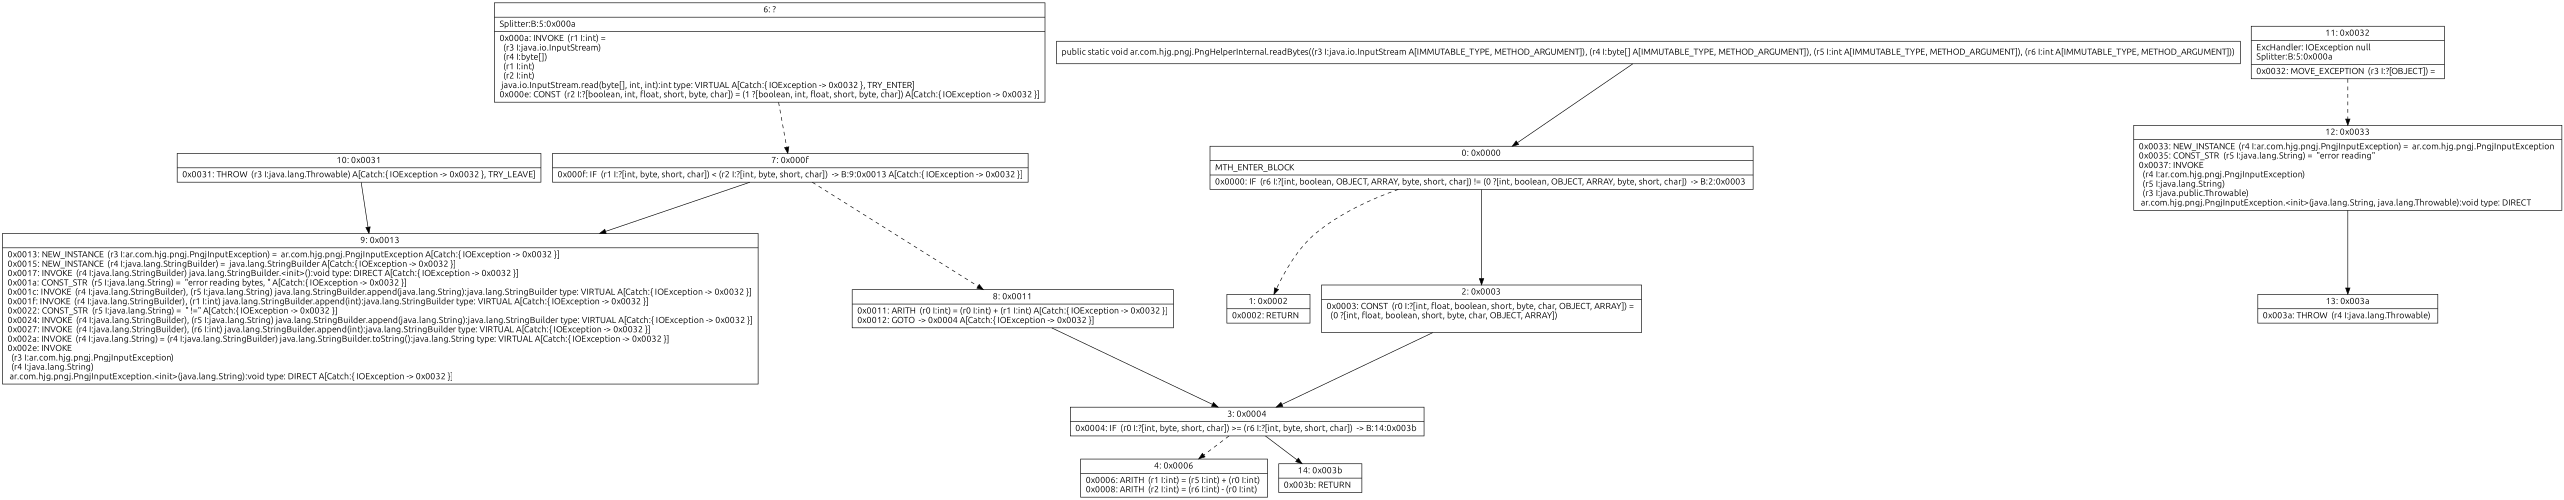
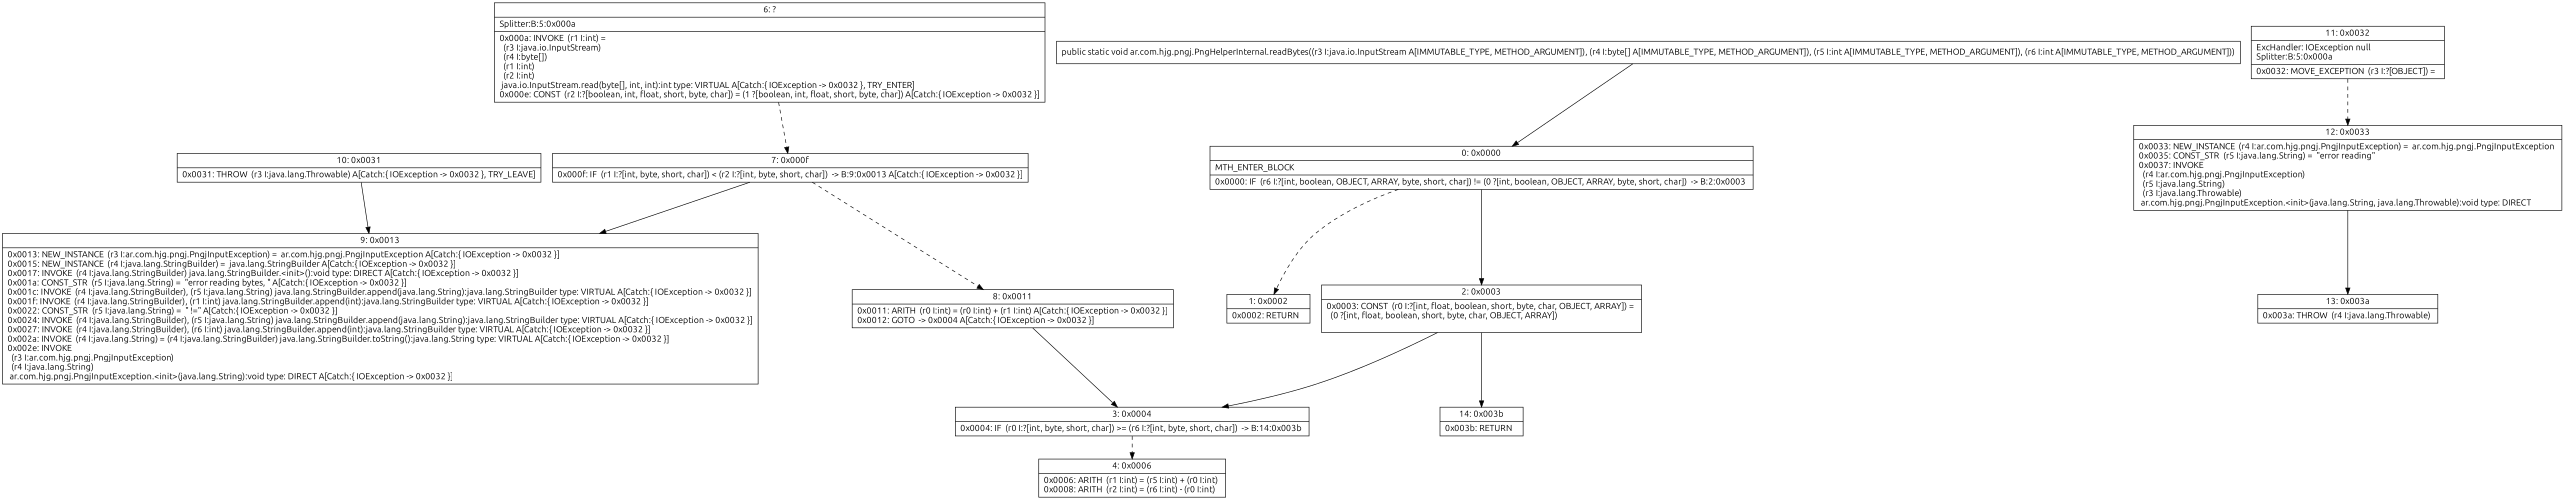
node "12: 0x0033": text "(r3 I:java.public.Throwable)" -> "(r3 I:java.lang.Throwable)"
edge "3: 0x0004" -> "14: 0x003b": now "2: 0x0003" -> "14: 0x003b"
